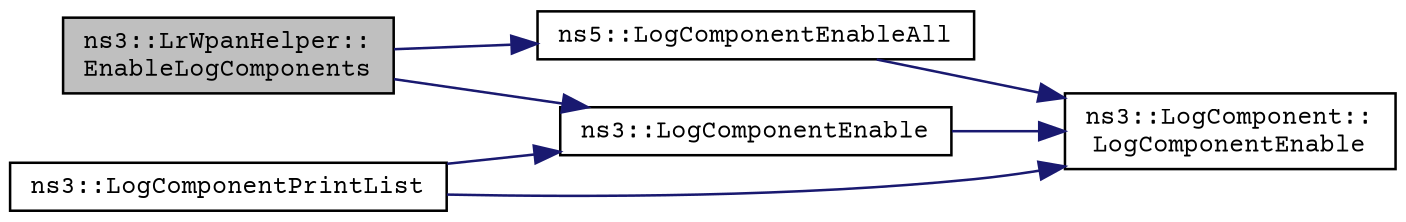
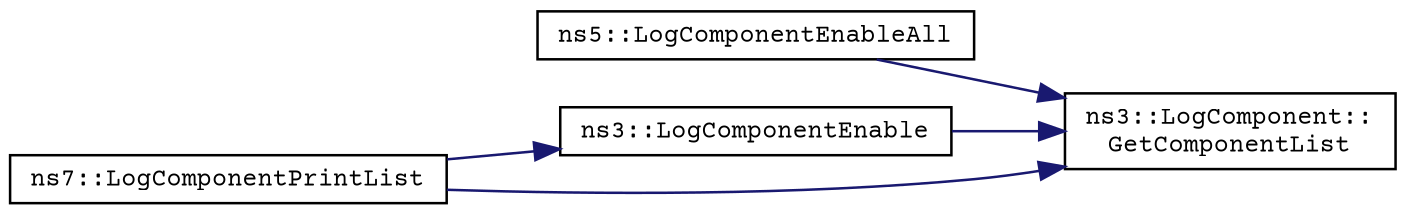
node "ns3::LrWpanHelper:: EnableLogComponents": removed
node "ns3::LogComponent:: LogComponentEnable": label "ns3::LogComponent:: LogComponentEnable" -> "ns3::LogComponent:: GetComponentList"
node "ns3::LogComponentPrintList": label "ns3::LogComponentPrintList" -> "ns7::LogComponentPrintList"
